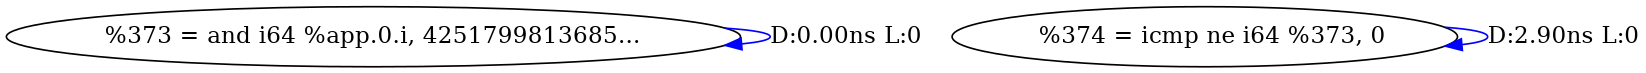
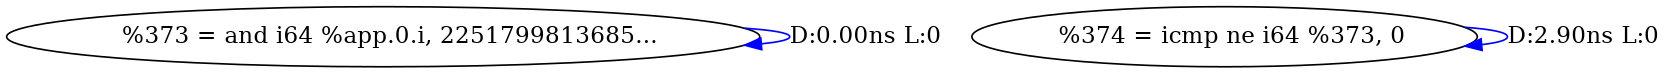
node "%373 = and i64 %app.0.i, 4251799813685...": label "%373 = and i64 %app.0.i, 4251799813685..." -> "%373 = and i64 %app.0.i, 2251799813685..."
